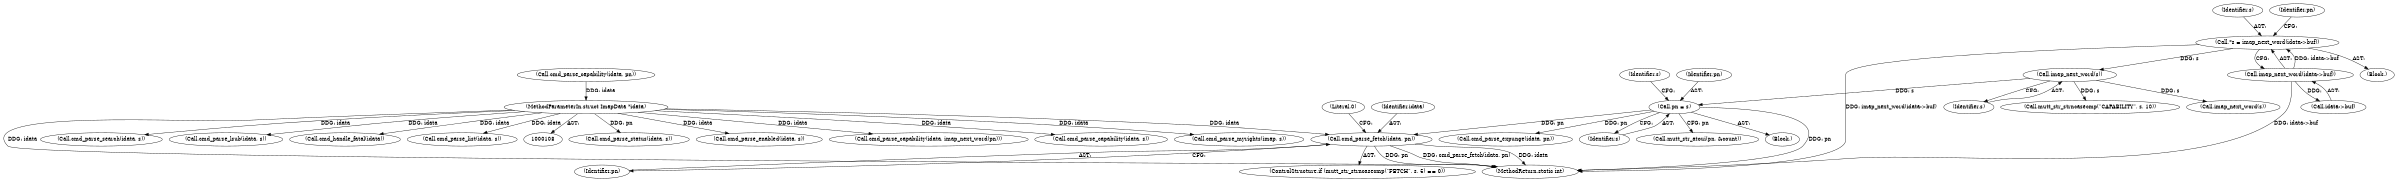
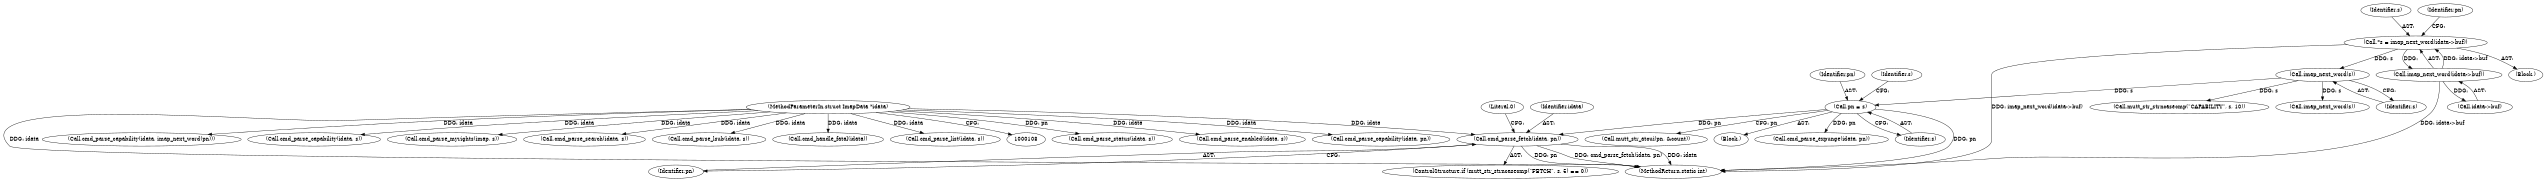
edge "(Call,*s = imap_next_word(idata->buf))" -> "(Call,imap_next_word(idata->buf))": label "CFG: " -> "DDG: "
edge "(Call,cmd_parse_capability(idata, pn))" -> "(MethodParameterIn,struct ImapData *idata)": reversed
edge "(MethodParameterIn,struct ImapData *idata)" -> "1000108": label "AST: " -> "CFG: "
